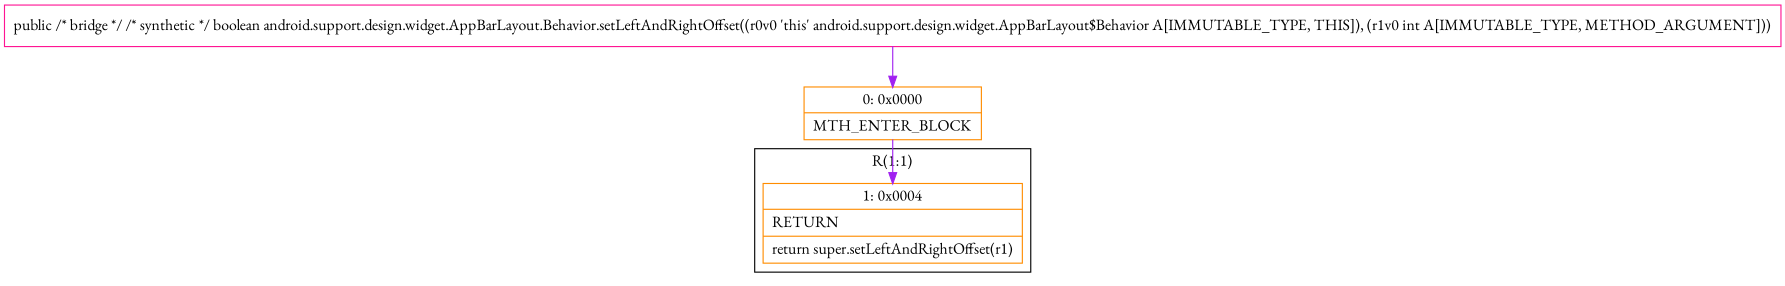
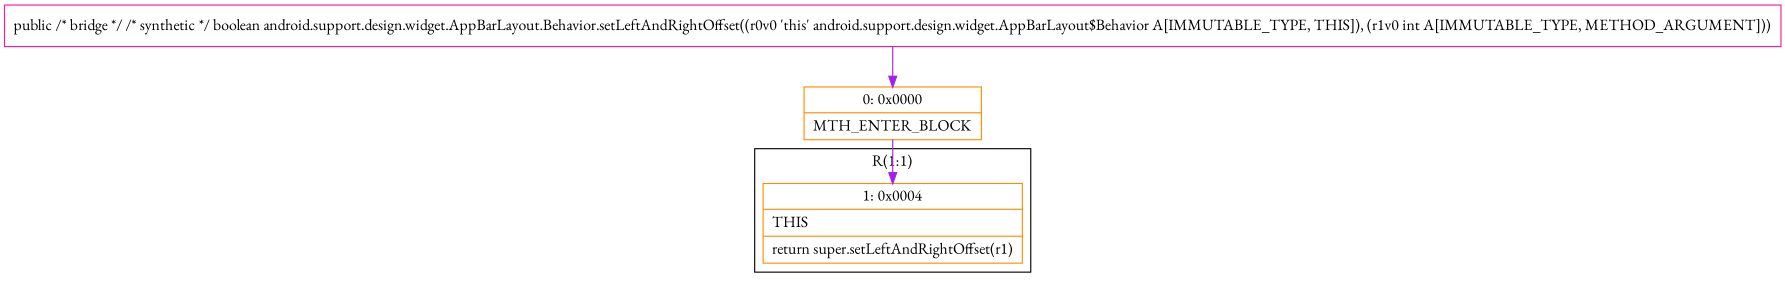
node "1: 0x0004": text "RETURN" -> "THIS"
